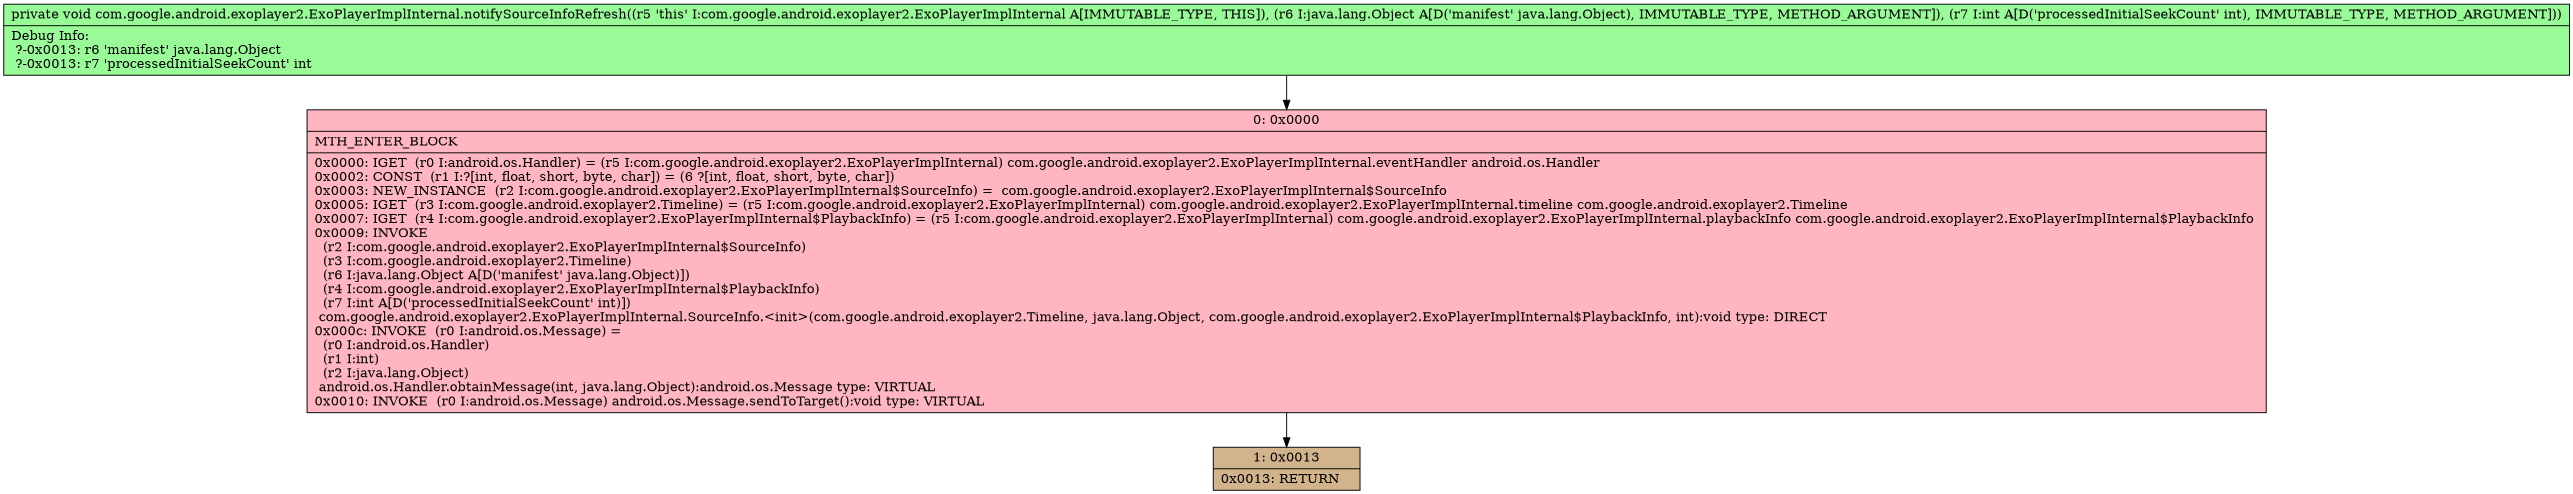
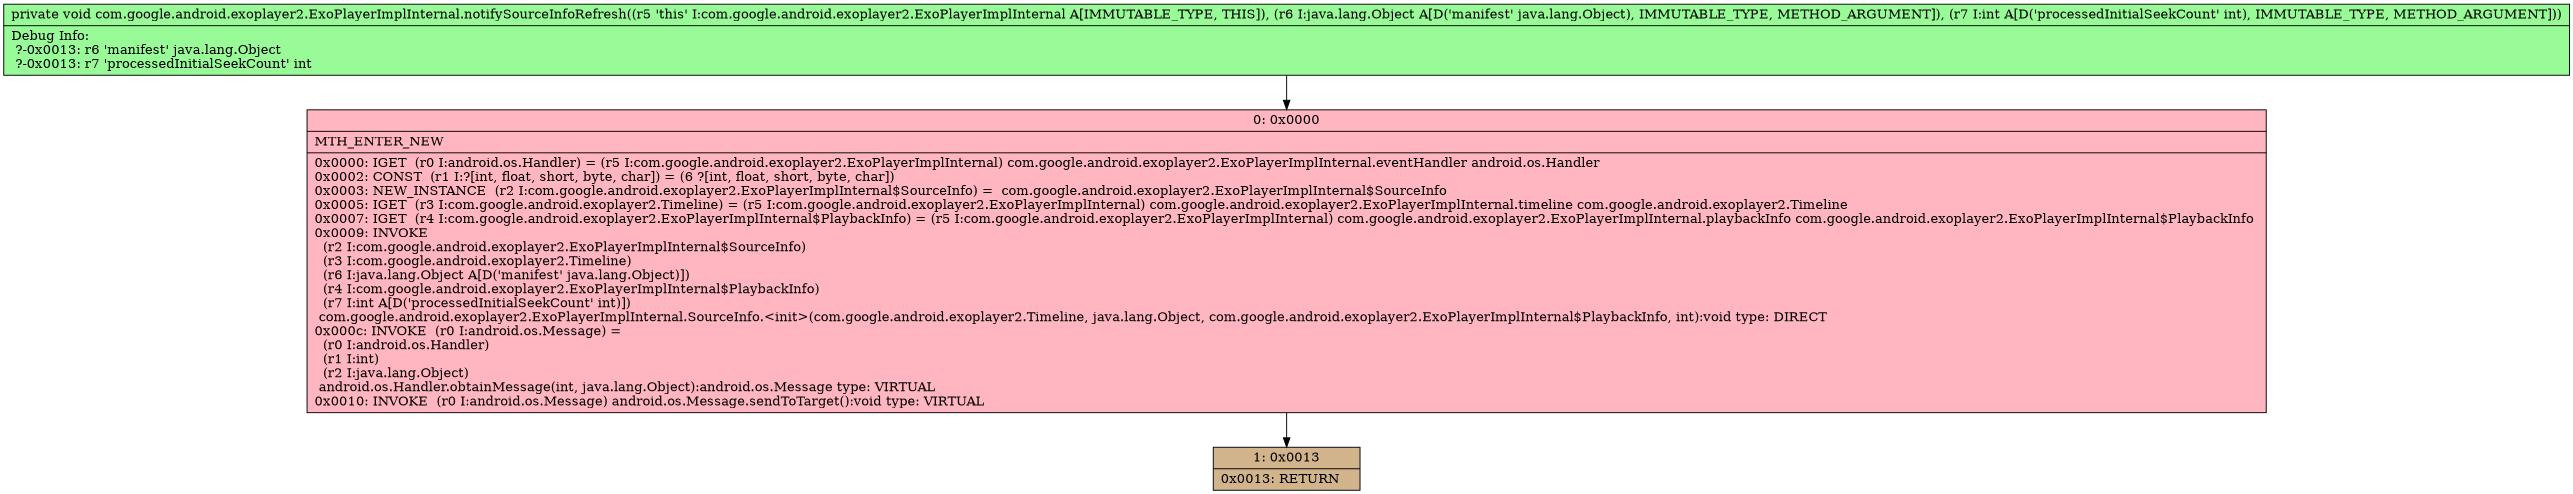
node "0: 0x0000": text "MTH_ENTER_BLOCK" -> "MTH_ENTER_NEW"
